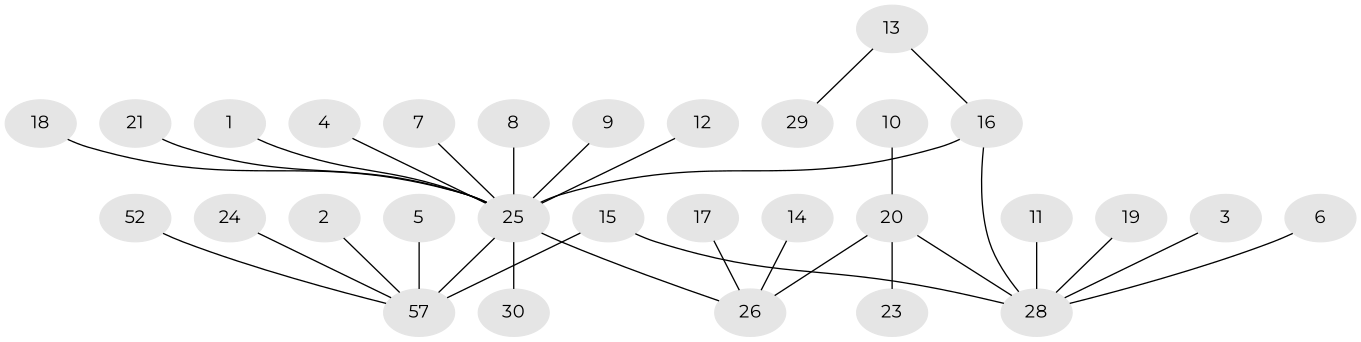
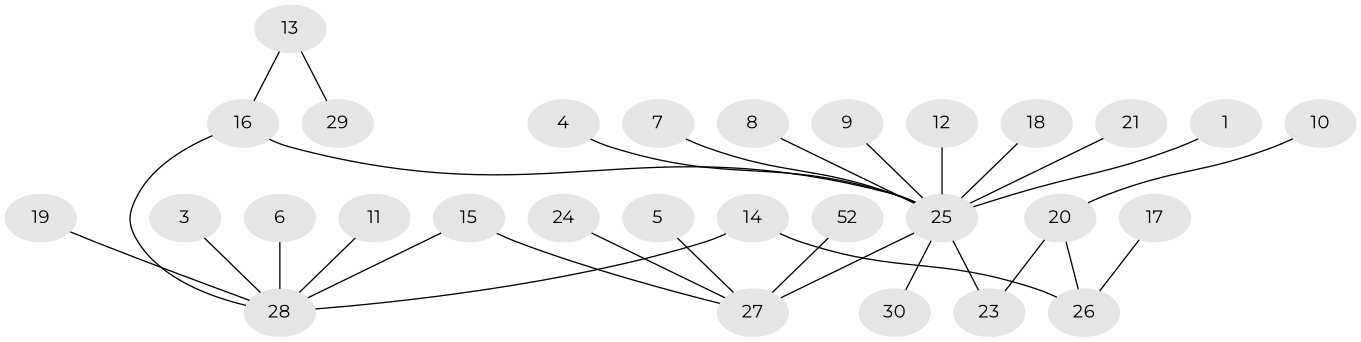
node "2": removed
edge "20" -- "28": now "14" -- "28"
edge "25" -- "26": now "25" -- "23"
node "57": label "57" -> "27"
